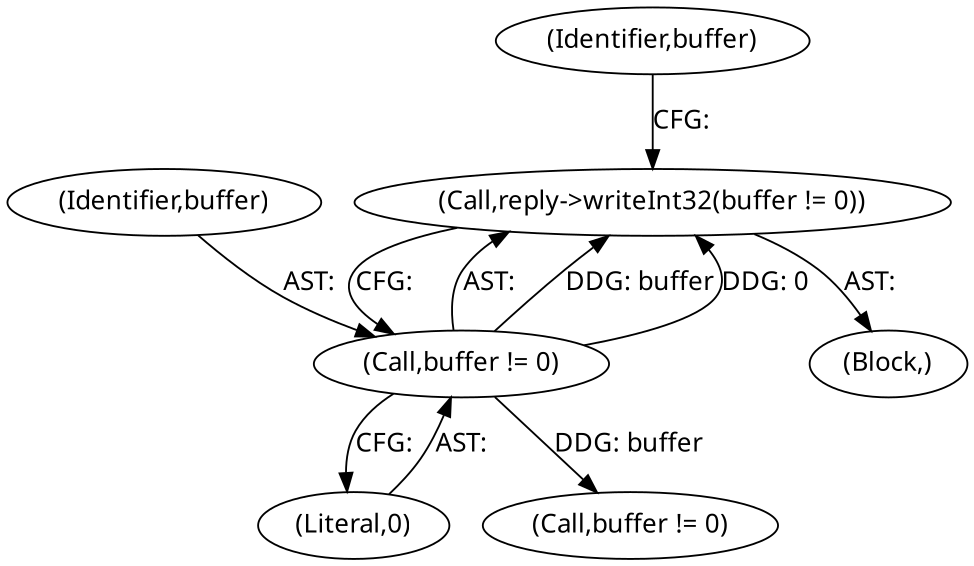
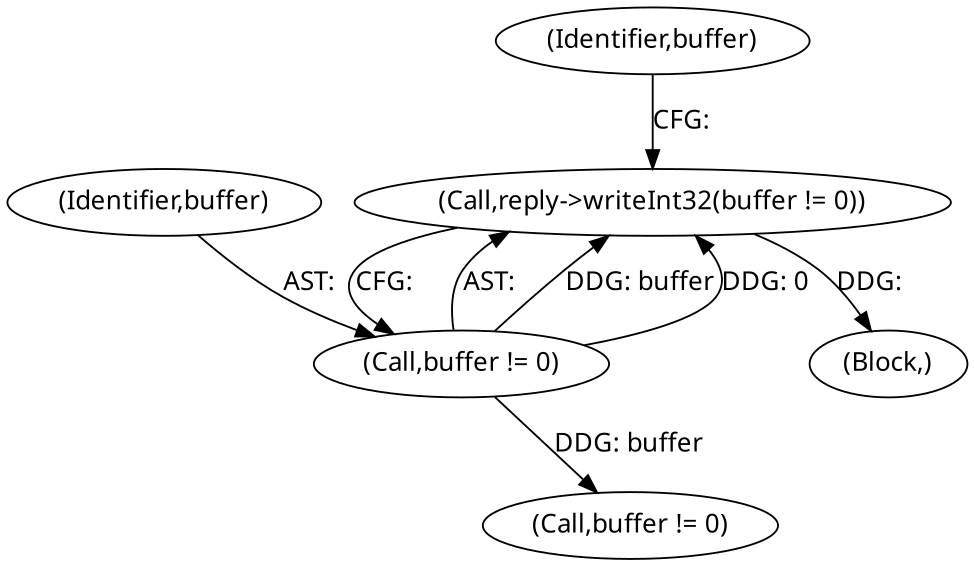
edge "(Call,reply->writeInt32(buffer != 0))" -> "(Block,)": label "AST: " -> "DDG: "
node "(Literal,0)": removed
